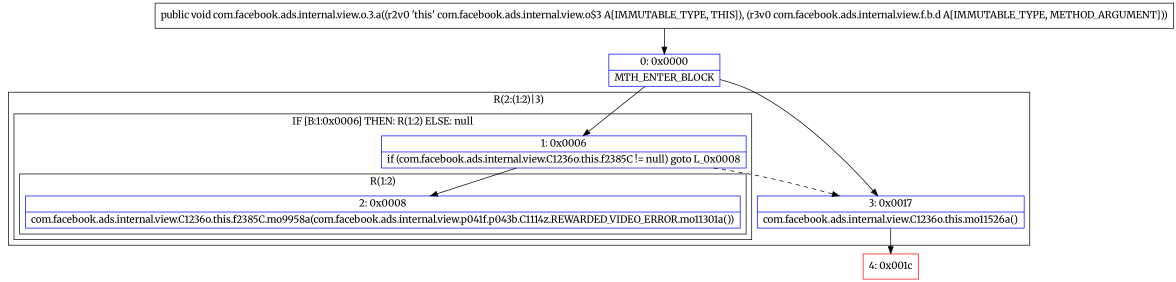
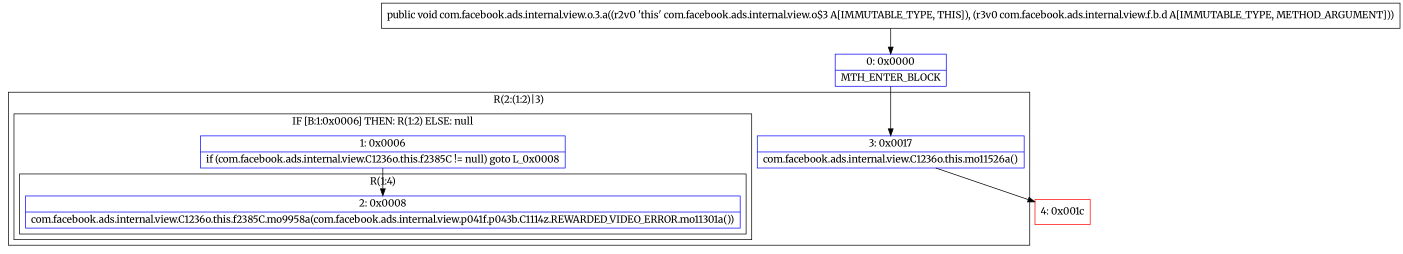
edge "0: 0x0000" -> "1: 0x0006": removed
edge "1: 0x0006" -> "3: 0x0017": removed
cluster "R(1:2)": label "R(1:2)" -> "R(1:4)"
